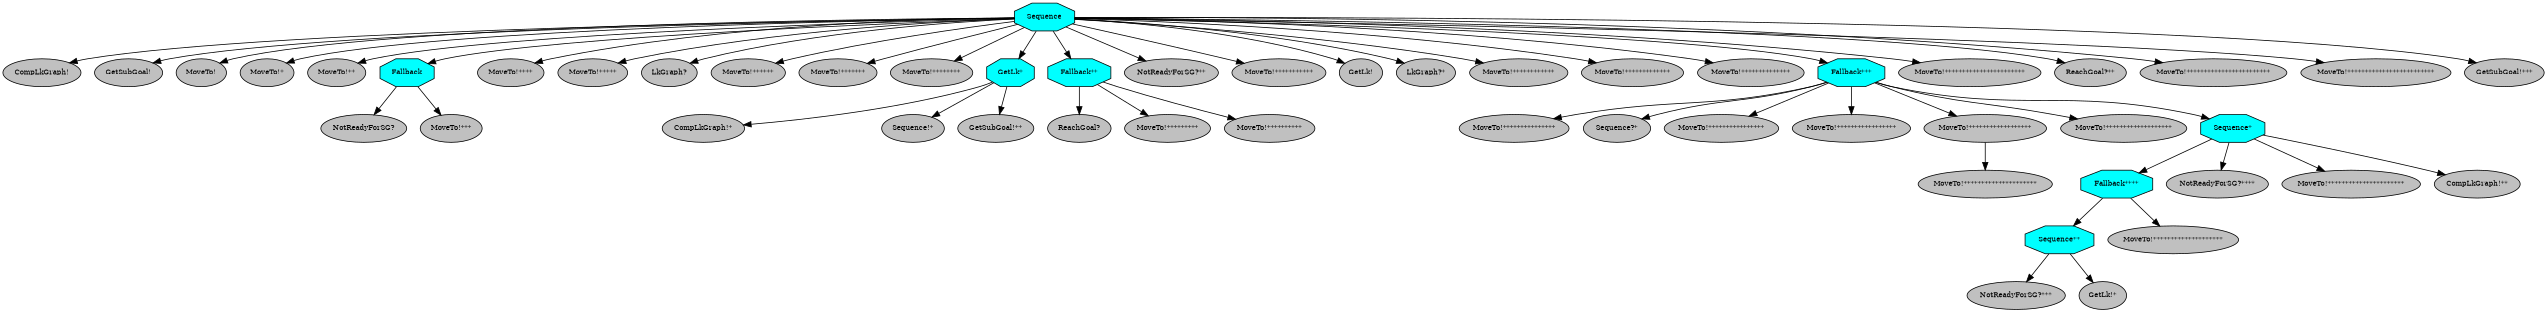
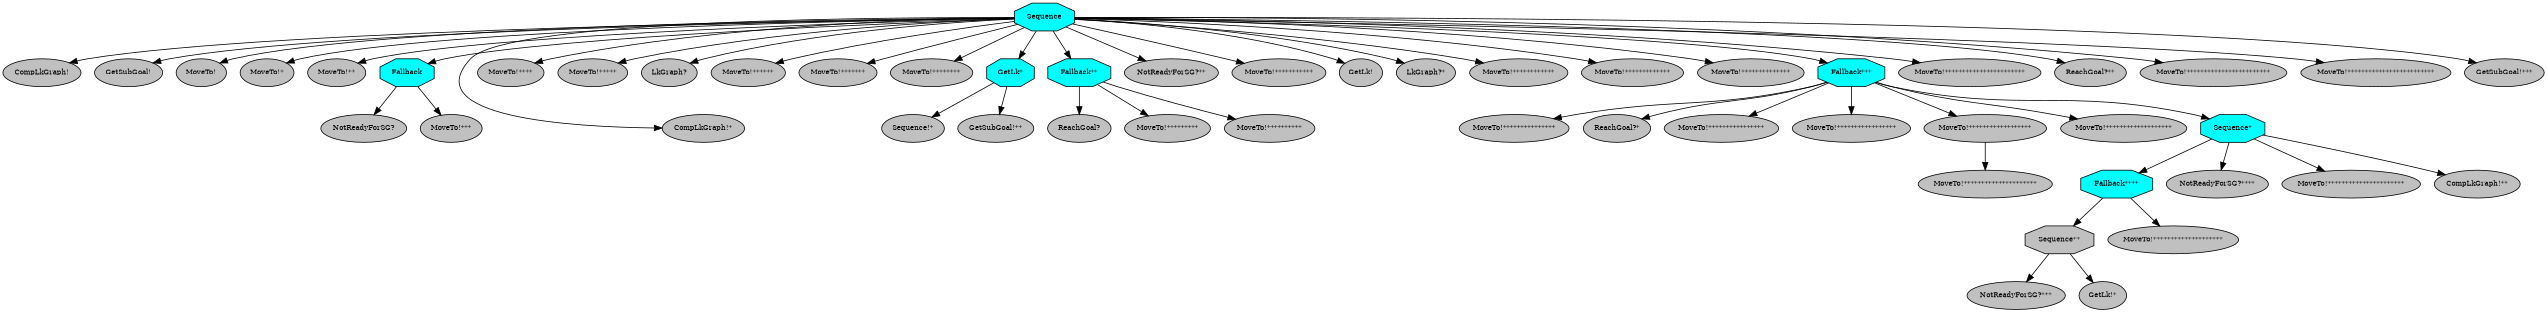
edge "GetLk*" -> "CompLkGraph!*": now "Sequence" -> "CompLkGraph!*"
node "Sequence?*": label "Sequence?*" -> "ReachGoal?*"
node "Sequence**": fillcolor cyan -> gray
